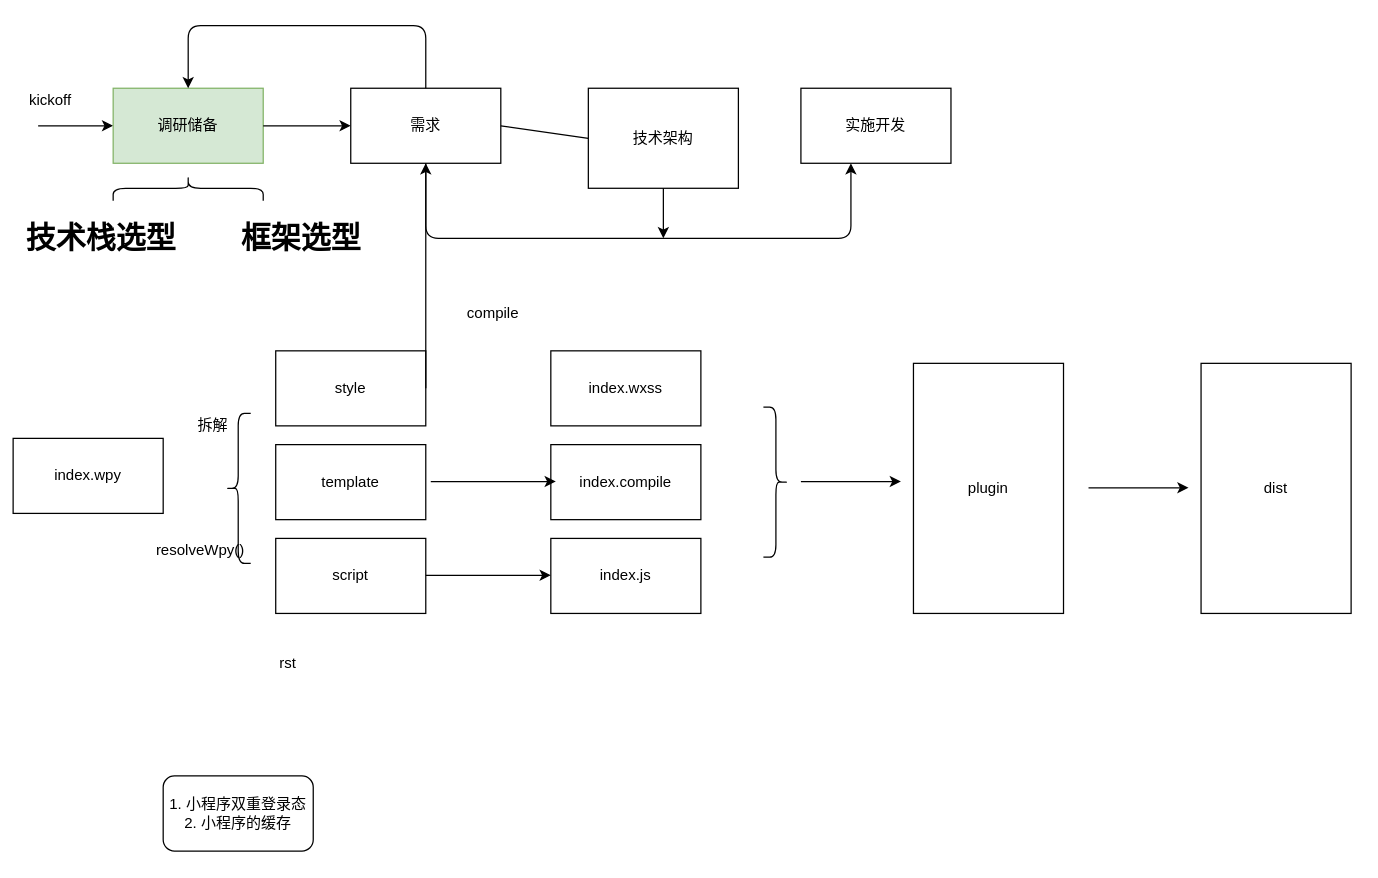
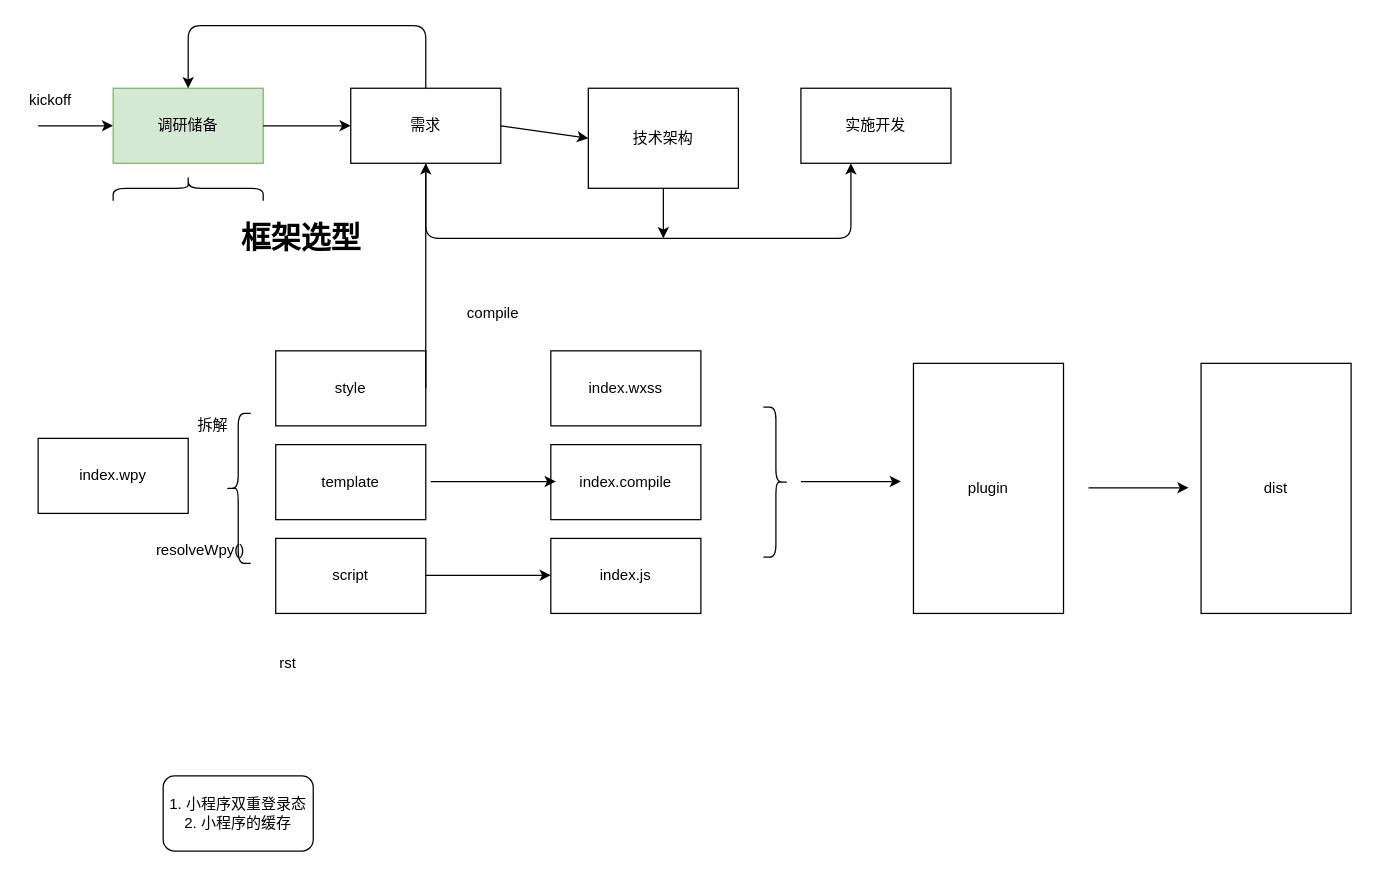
edge "需求" -- "技术架构": arrowhead none -> classic
node "技术栈选型": removed
node "index.wpy": moved (88, 476) -> (113, 476)
